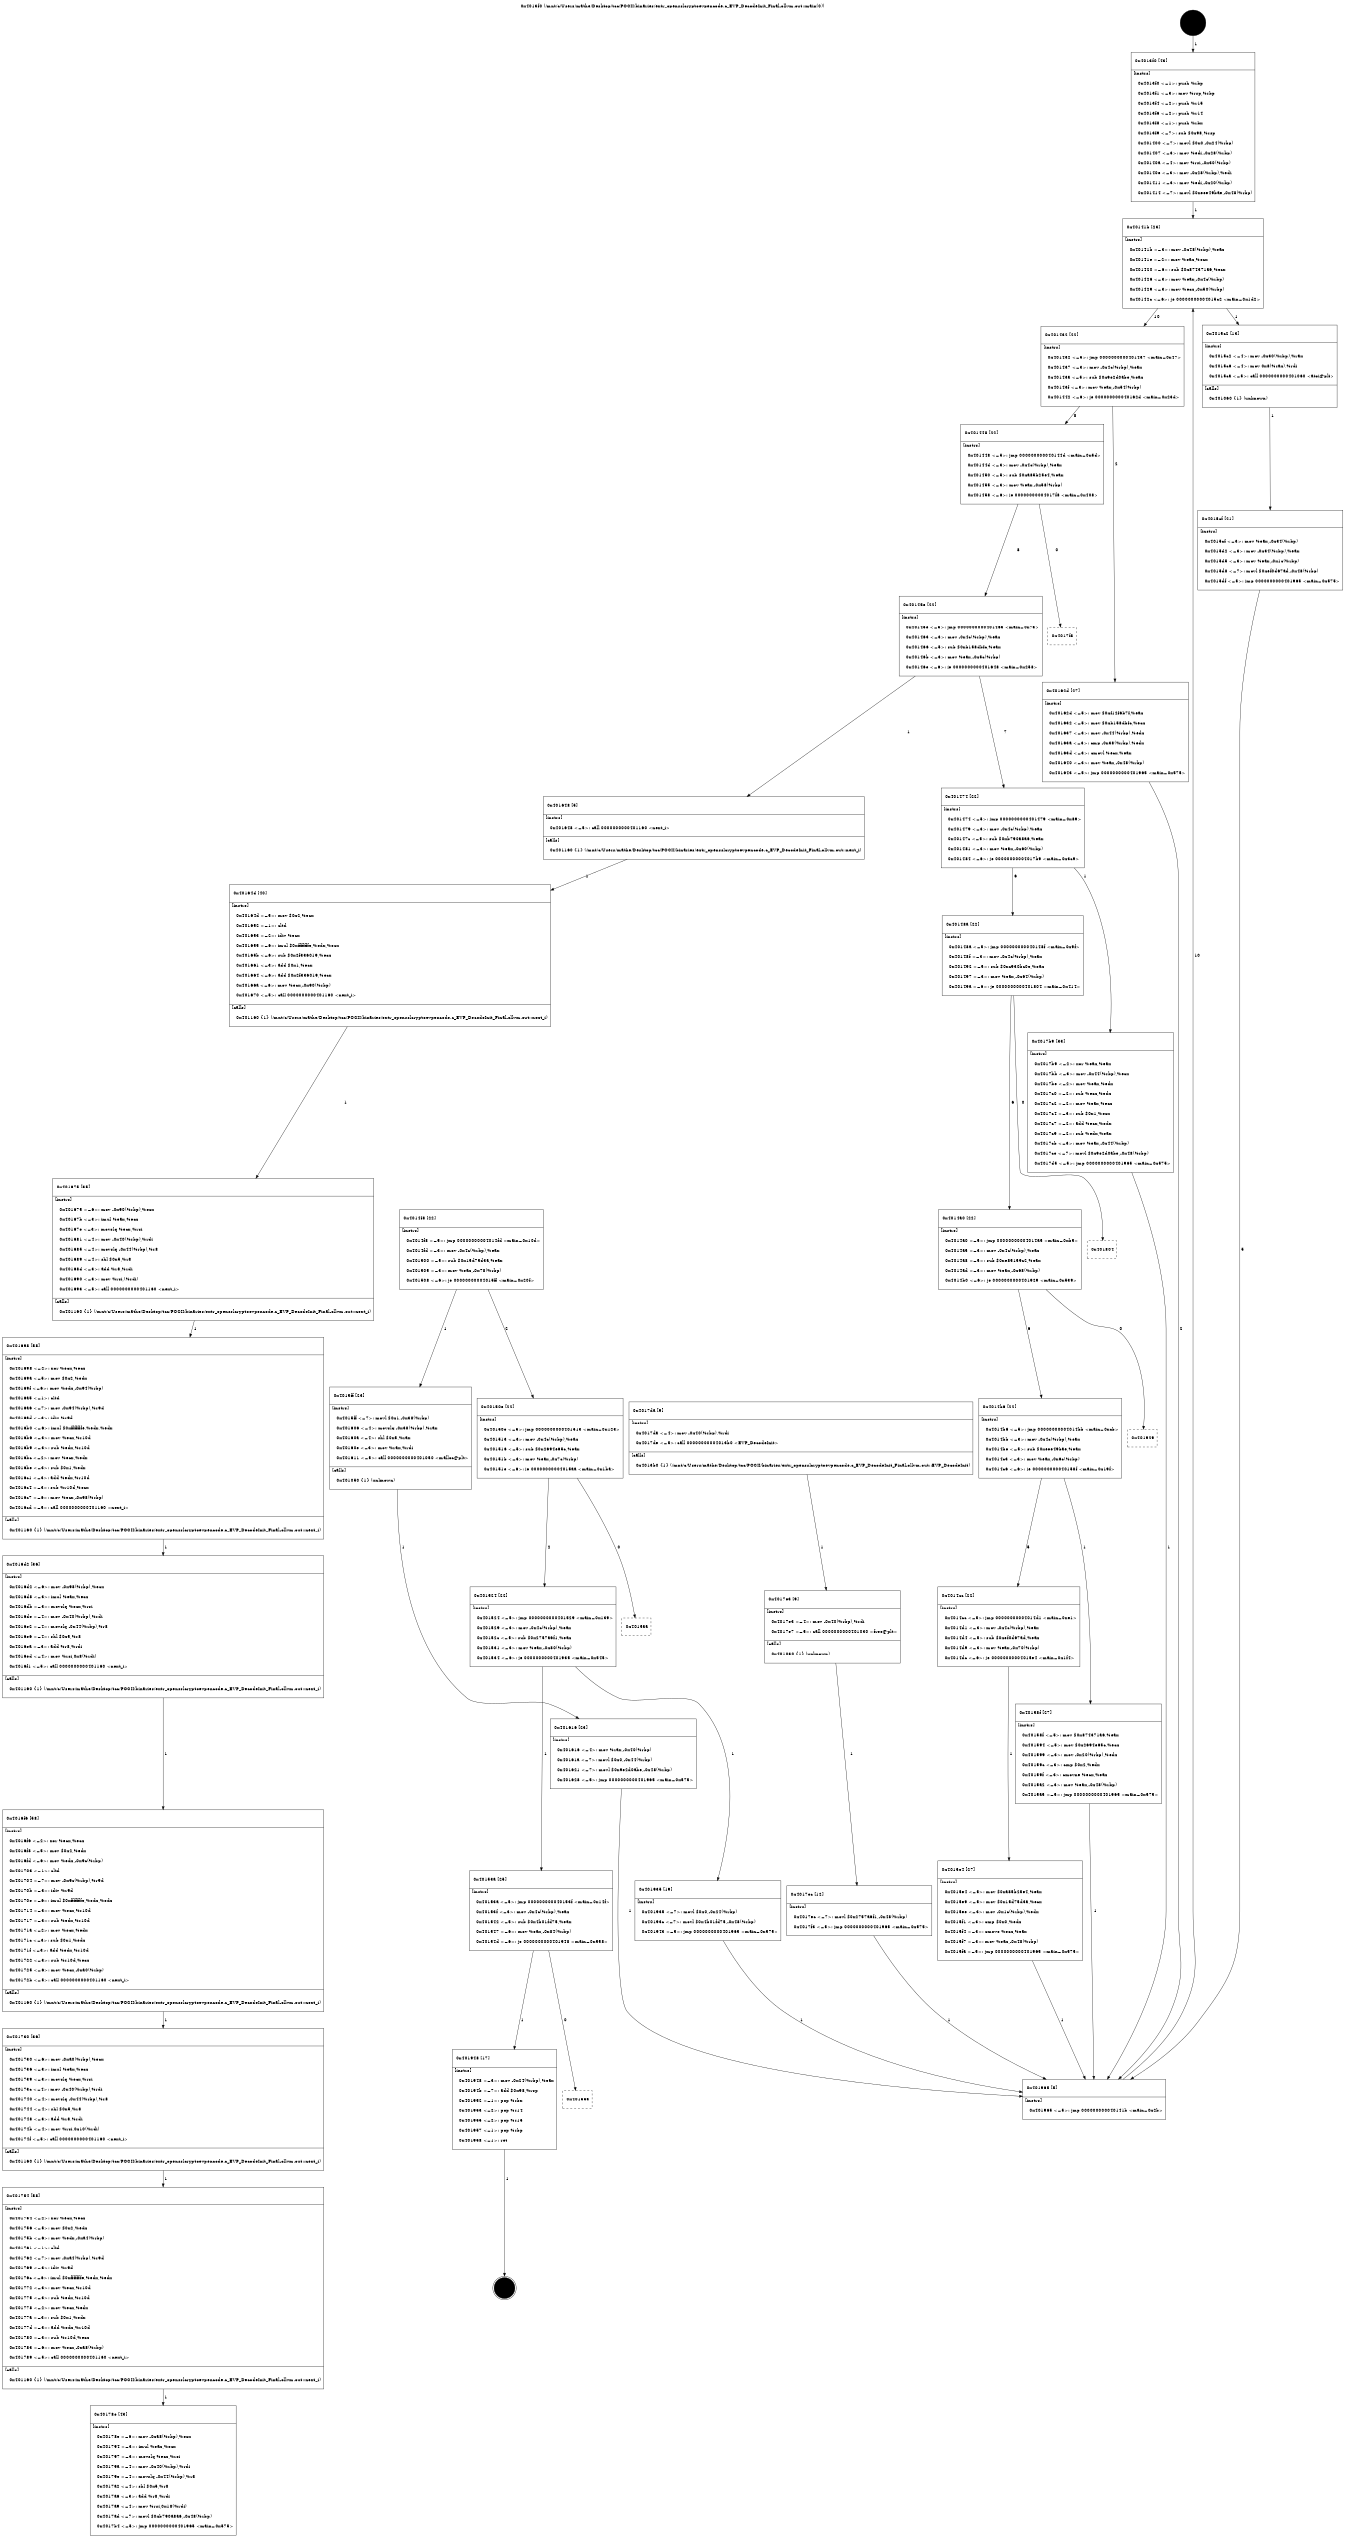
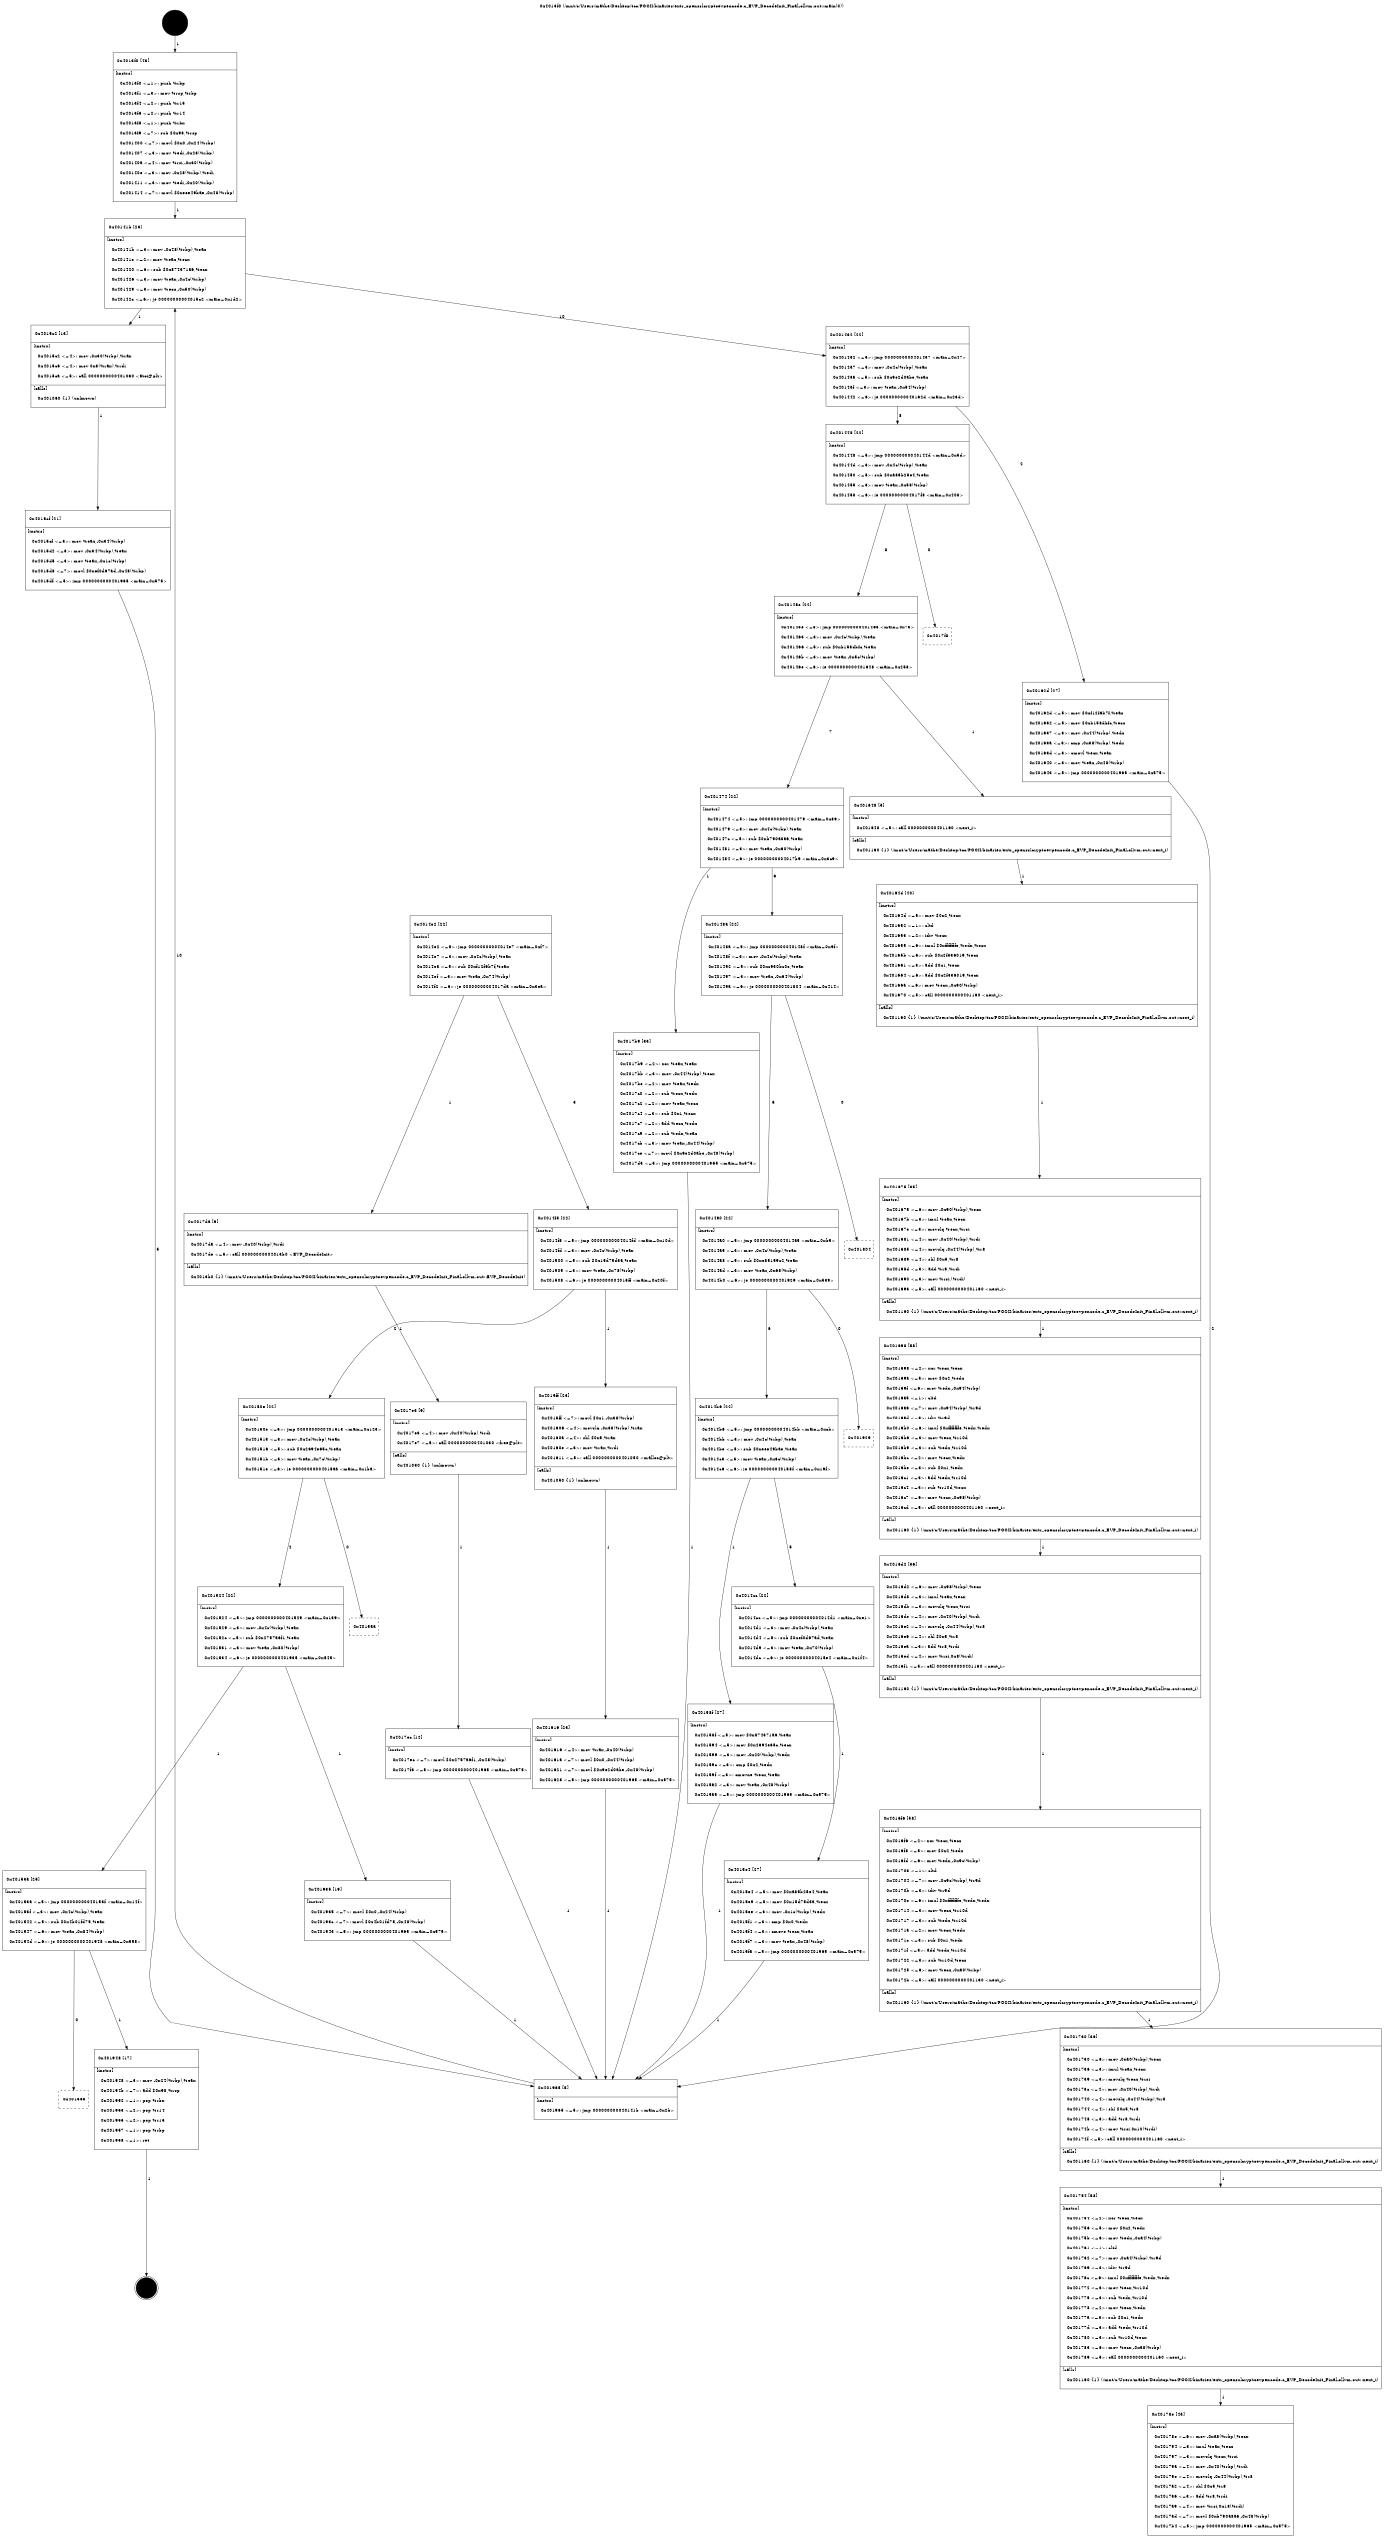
node "0x4014e2 [22]": added
